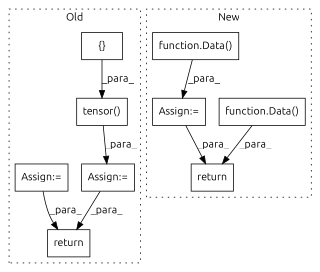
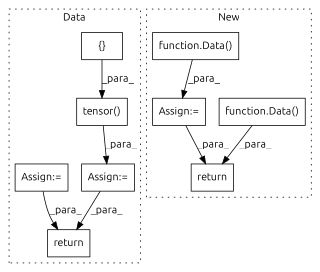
cluster "Old": label "Old" -> "Data"
